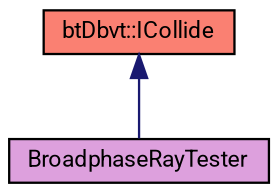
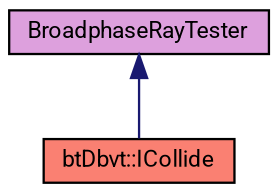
edge "BroadphaseRayTester" -> "btDbvt::ICollide": reversed
